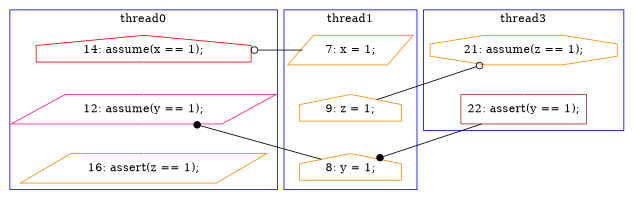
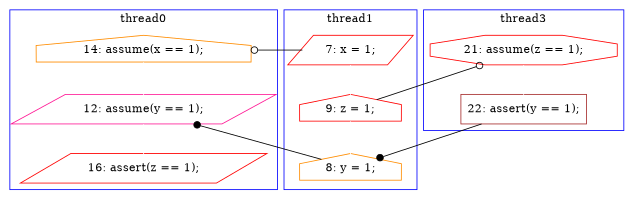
node "14: assume(x == 1);": color red -> darkorange
node "7: x = 1;": color darkorange -> red
node "21: assume(z == 1);": color darkorange -> red
node "9: z = 1;": color darkorange -> red
node "16: assert(z == 1);": color darkorange -> red
